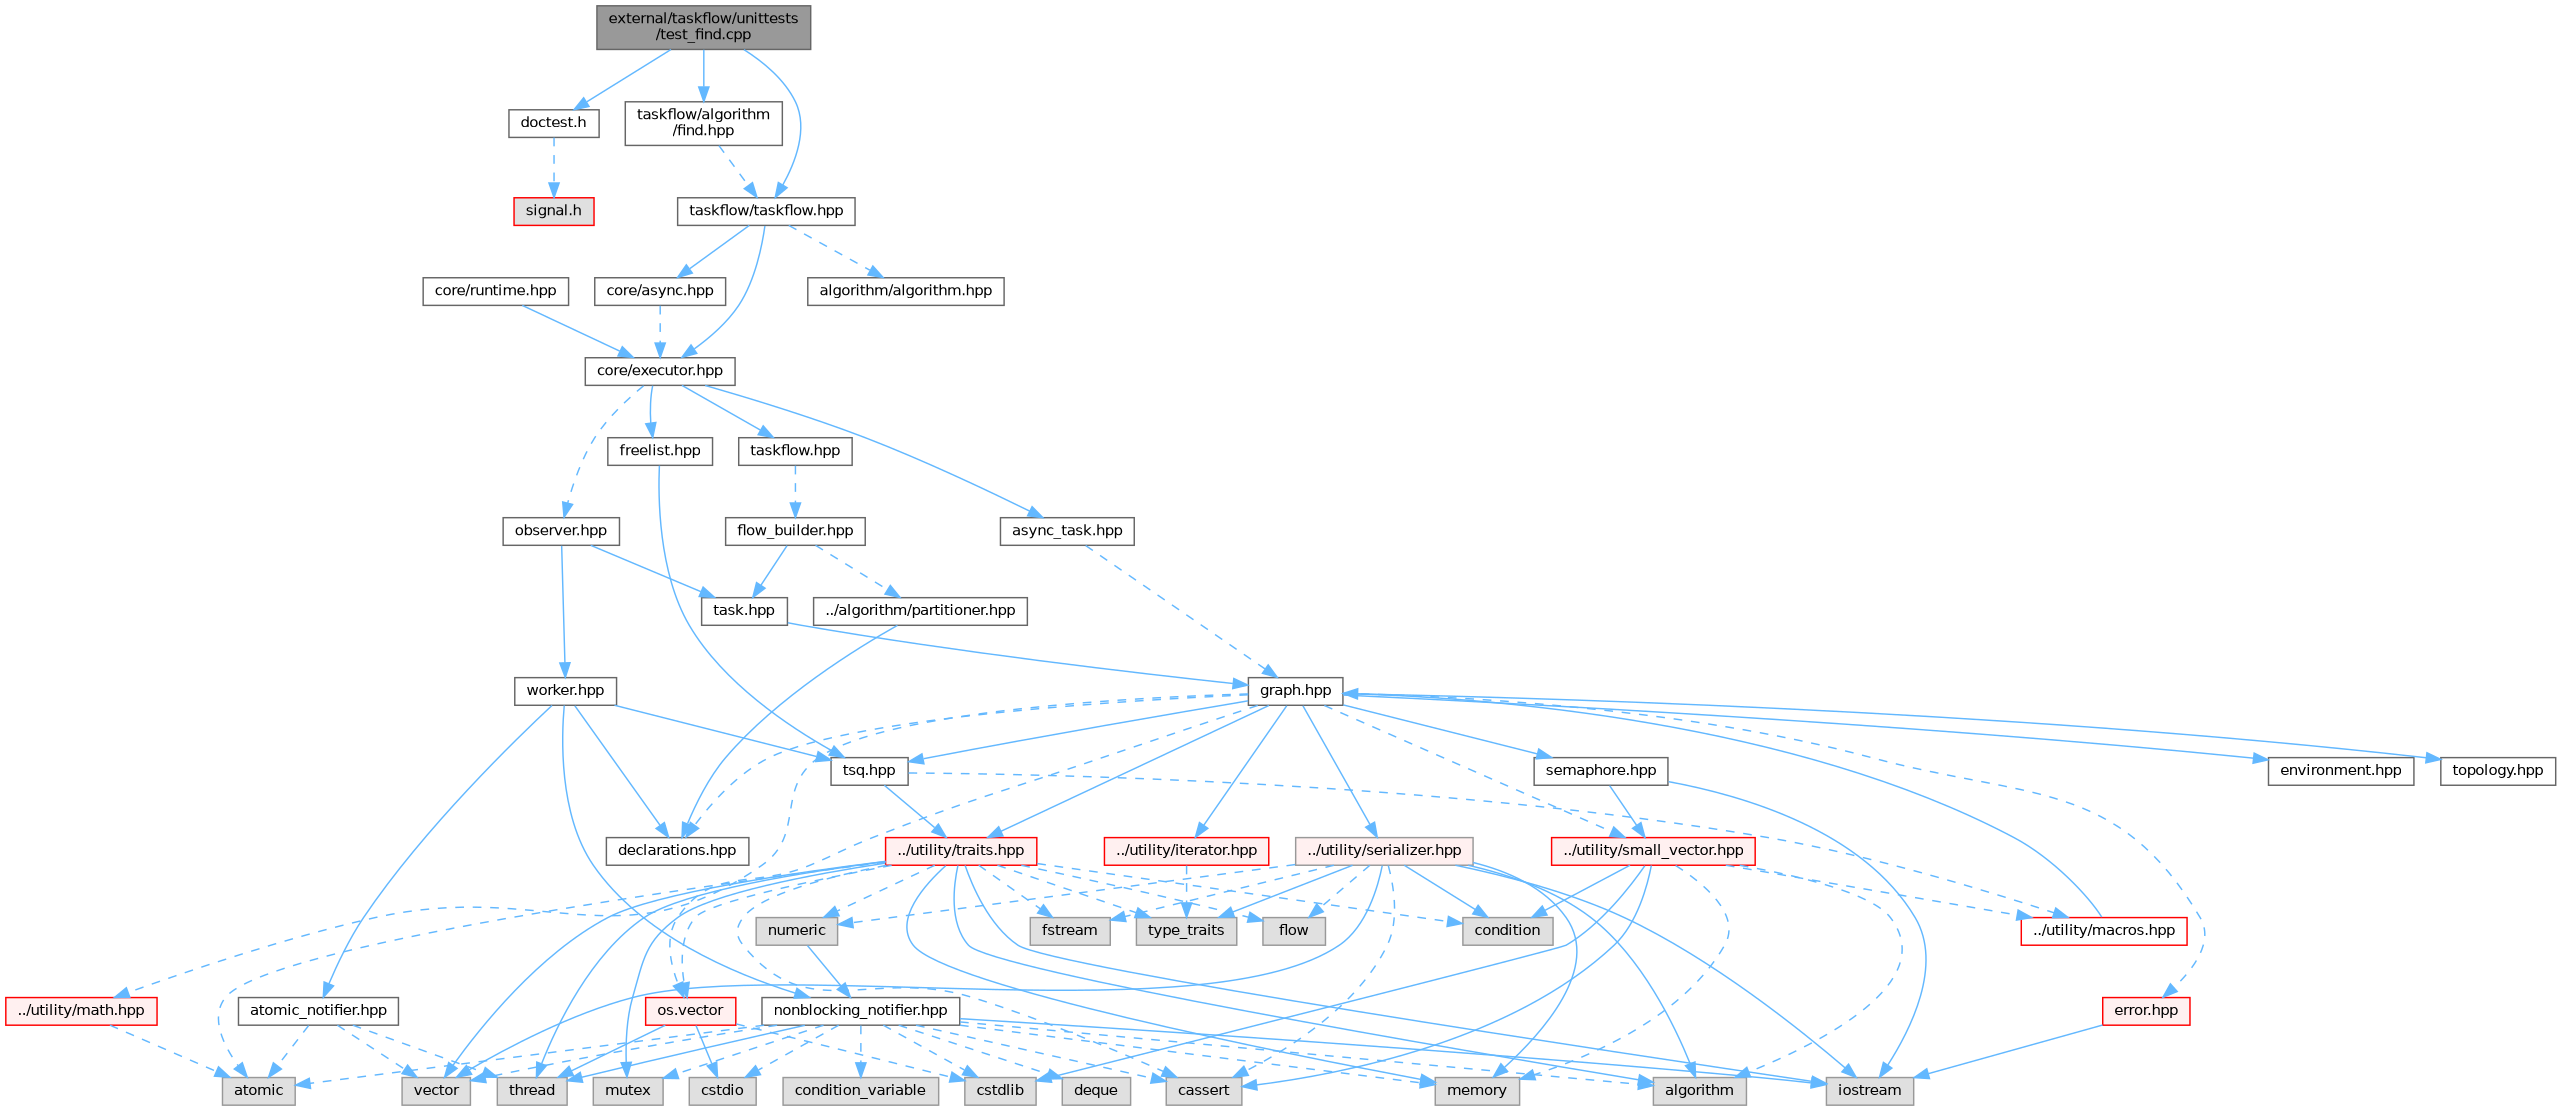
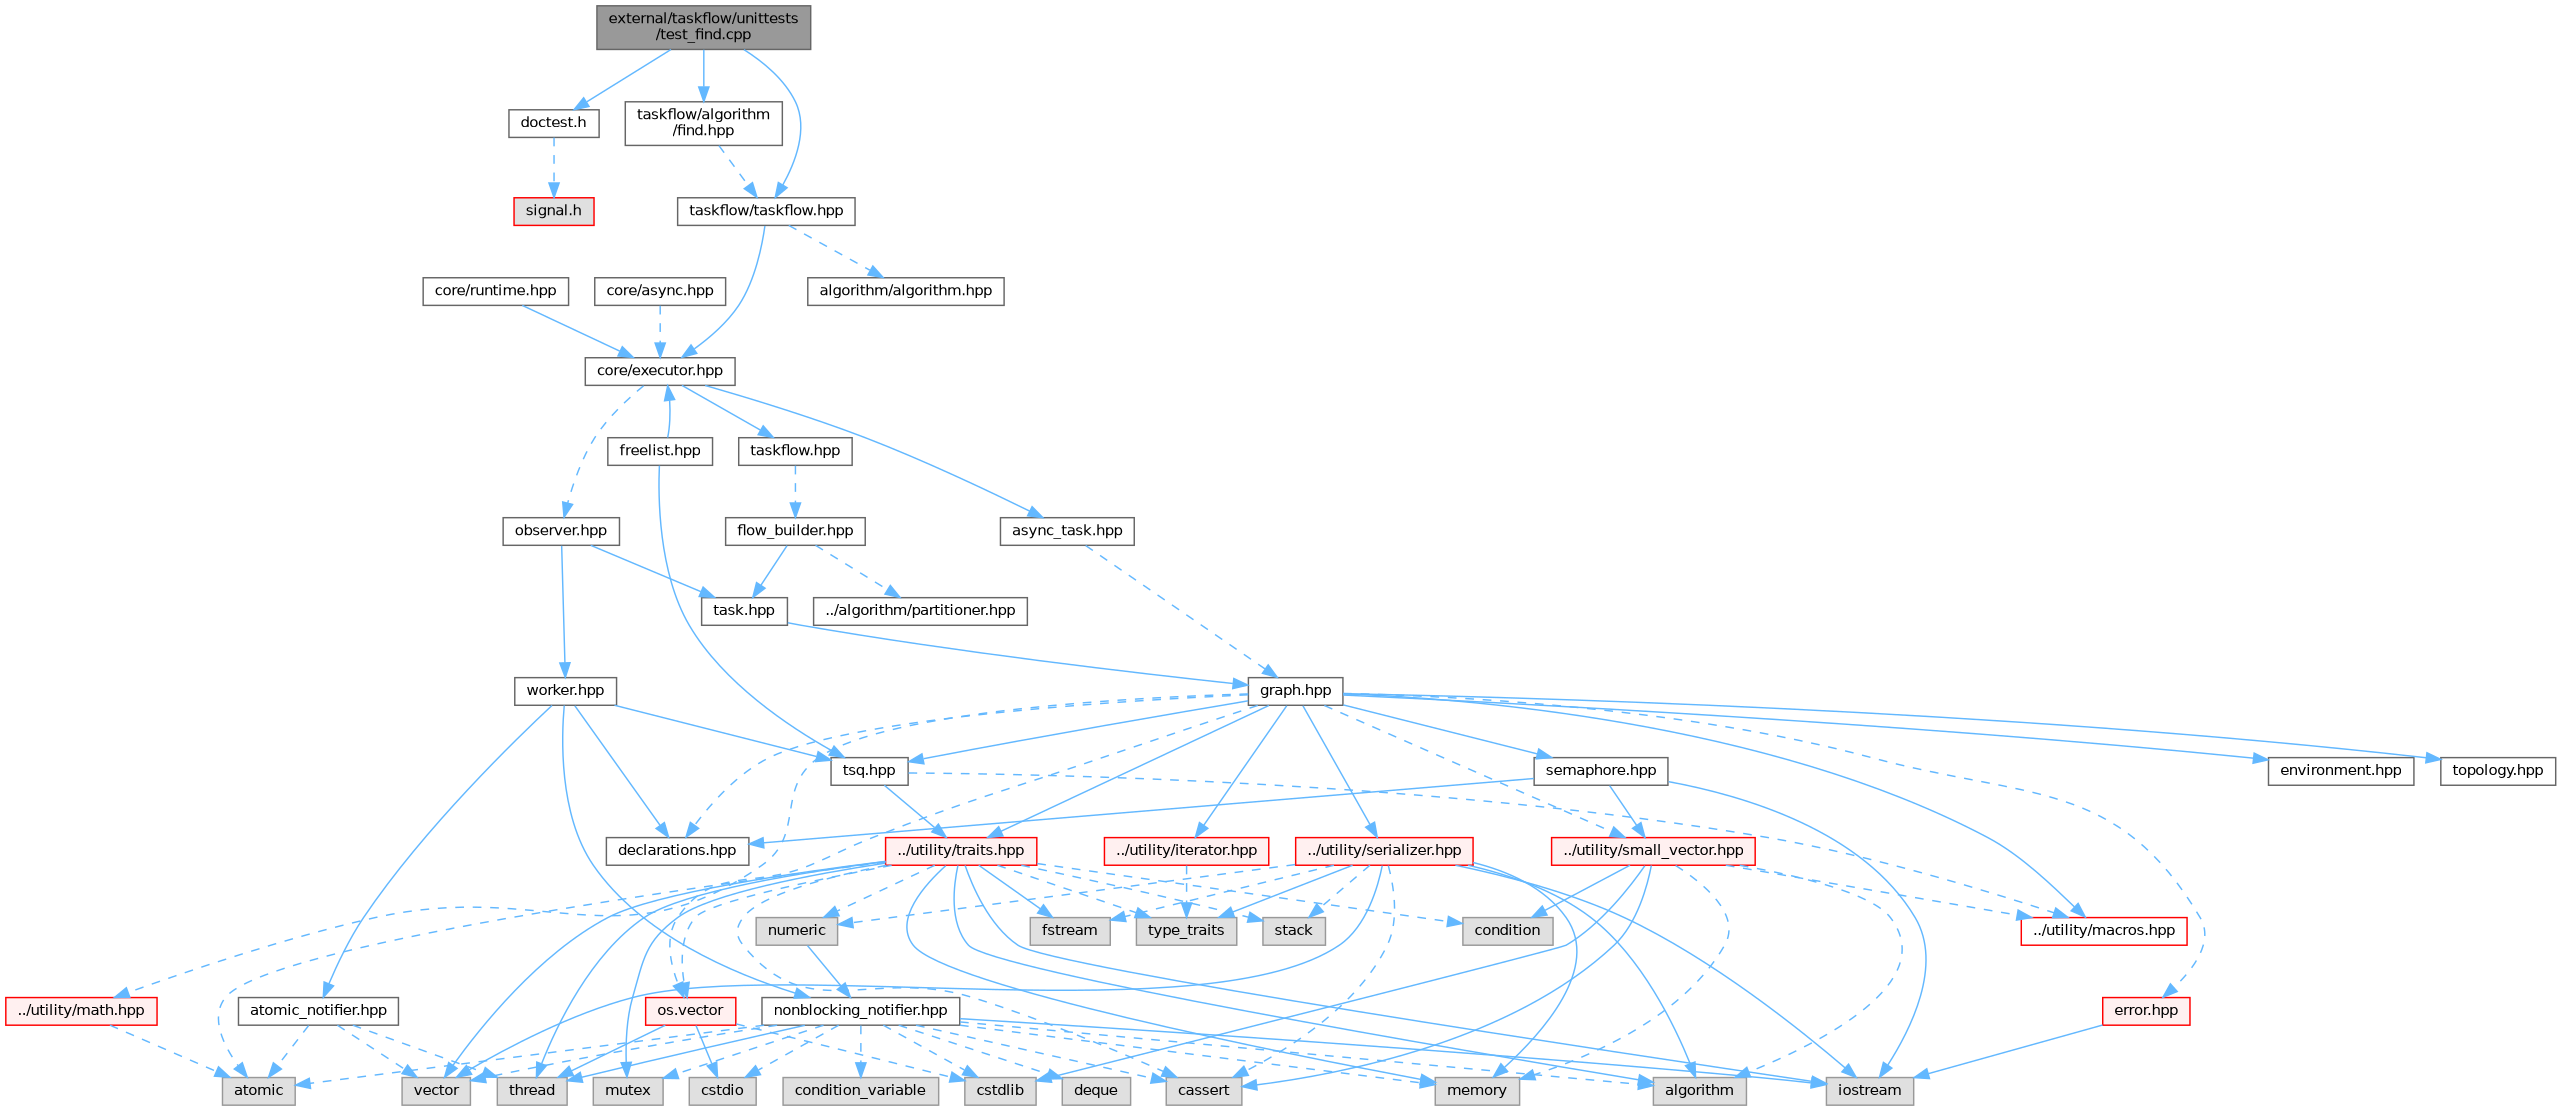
edge "taskflow/taskflow.hpp" -> "core/async.hpp": removed
edge "core/executor.hpp" -> "freelist.hpp": reversed
edge "../algorithm/partitioner.hpp" -> "declarations.hpp": now "semaphore.hpp" -> "declarations.hpp"
edge "../utility/macros.hpp" -> "graph.hpp": reversed
node "../utility/serializer.hpp": color grey60 -> red
edge "../utility/traits.hpp" -> "fstream": style dashed -> solid
edge "../utility/serializer.hpp" -> "condition": removed
node "flow": label "flow" -> "stack"
